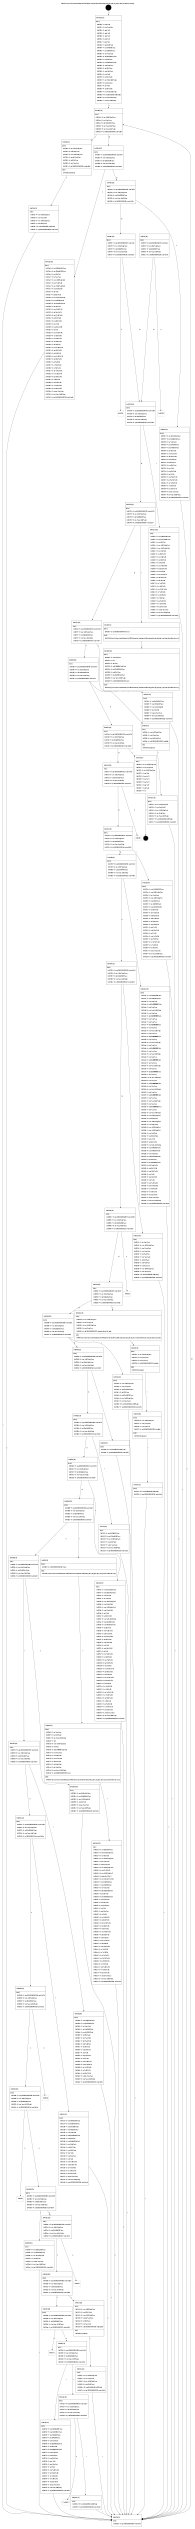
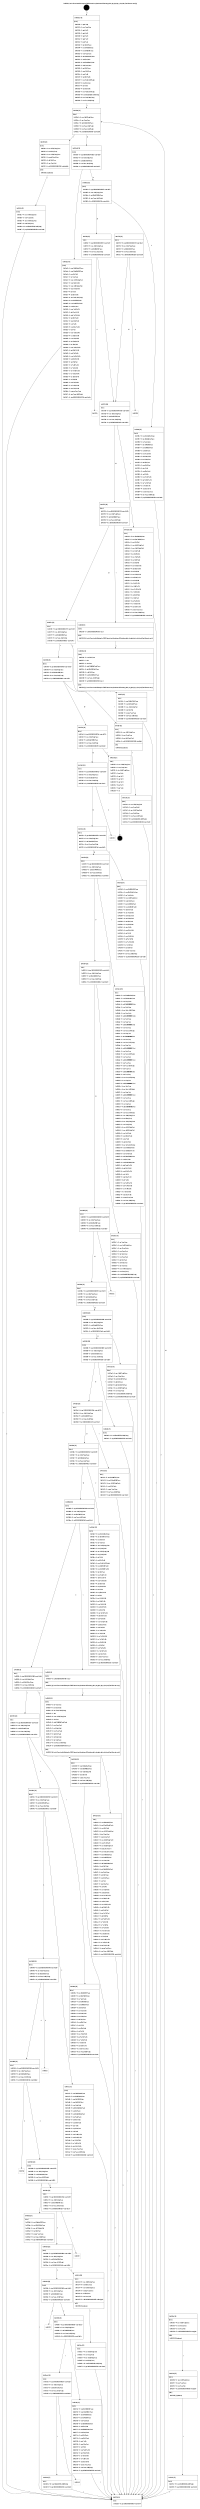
node "0x4020eb [19]": removed
